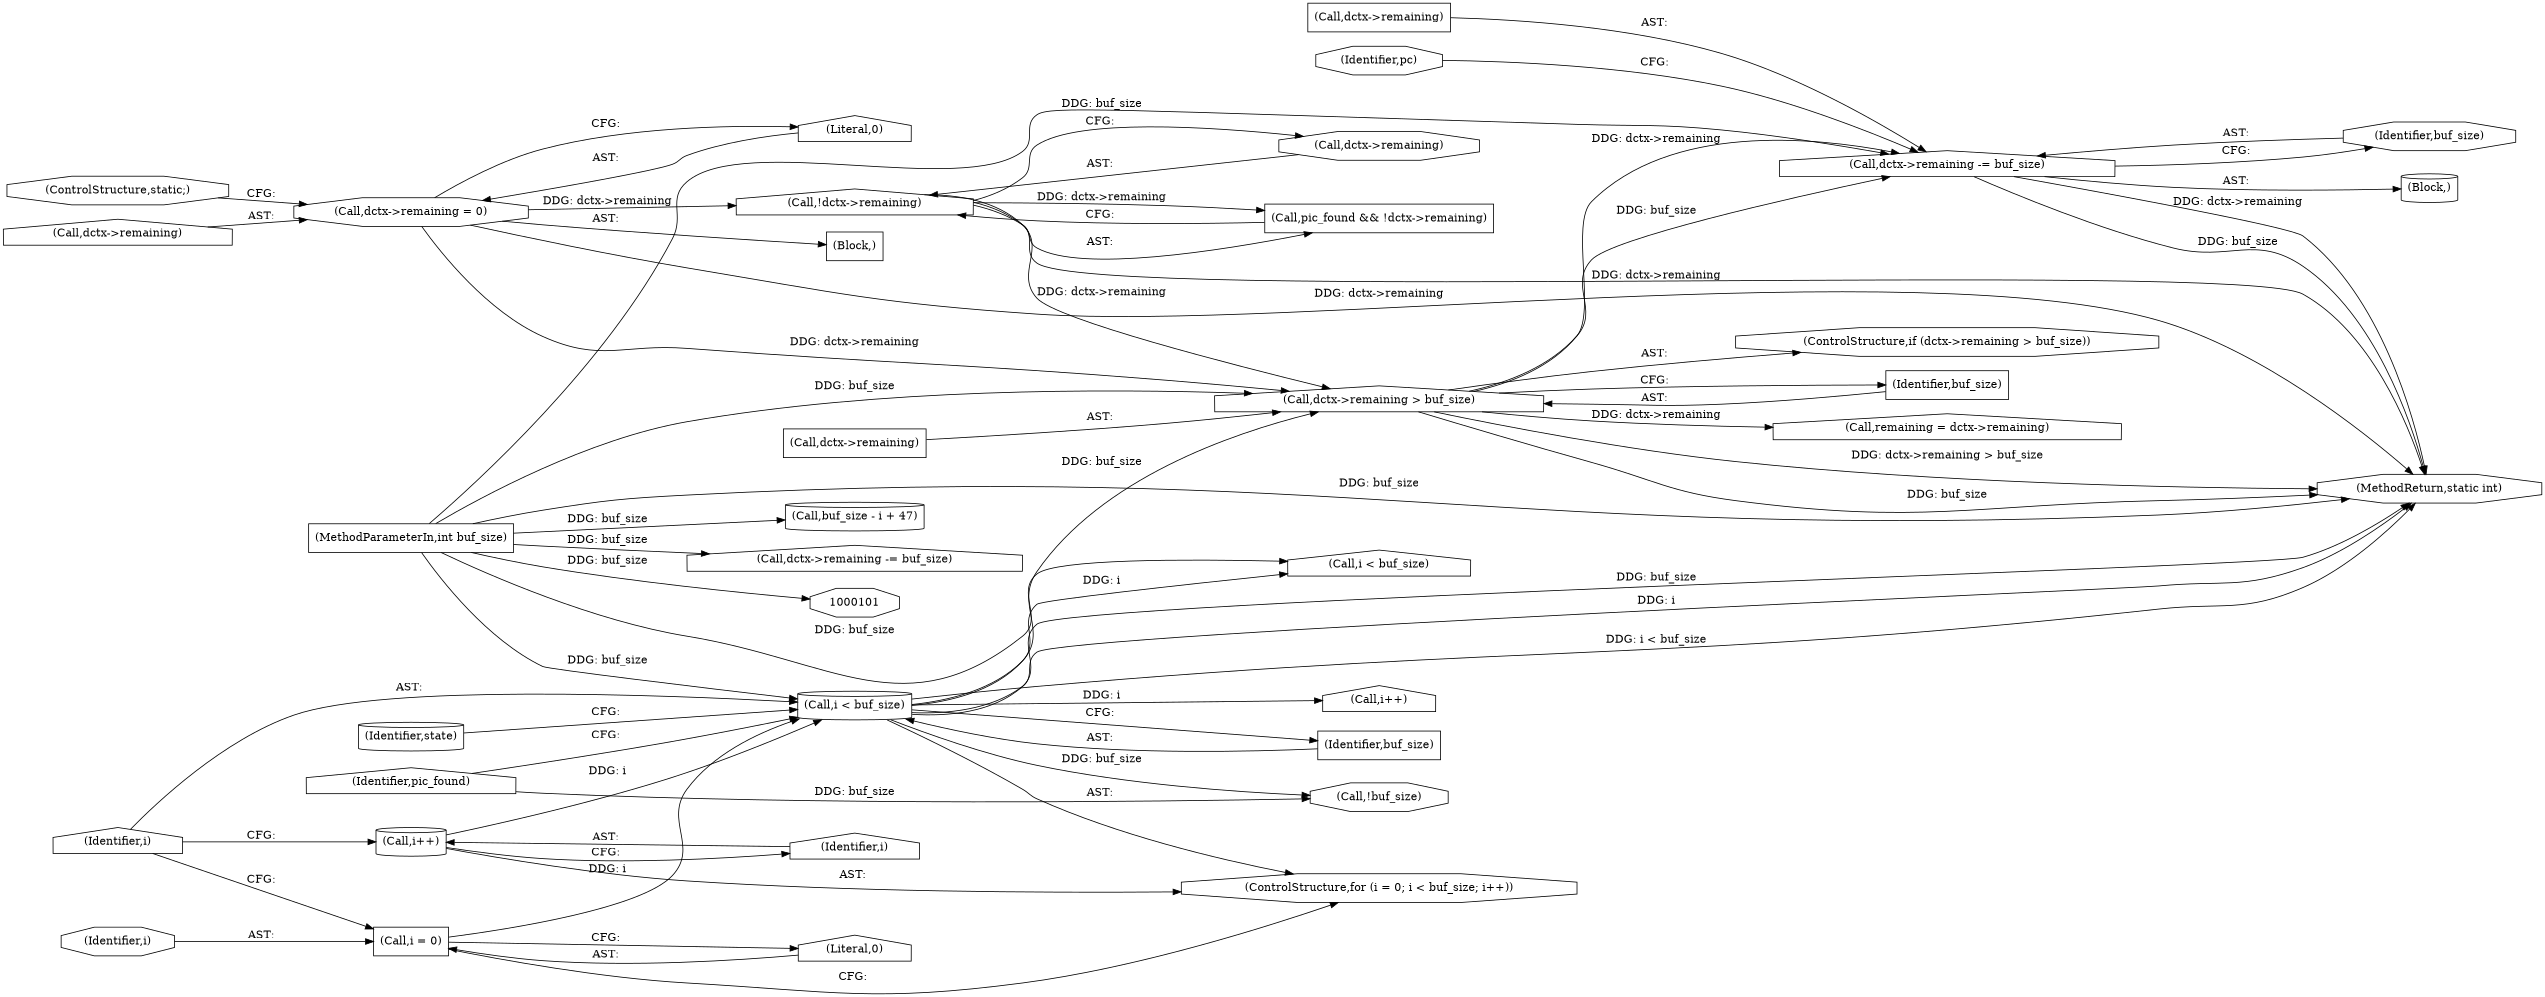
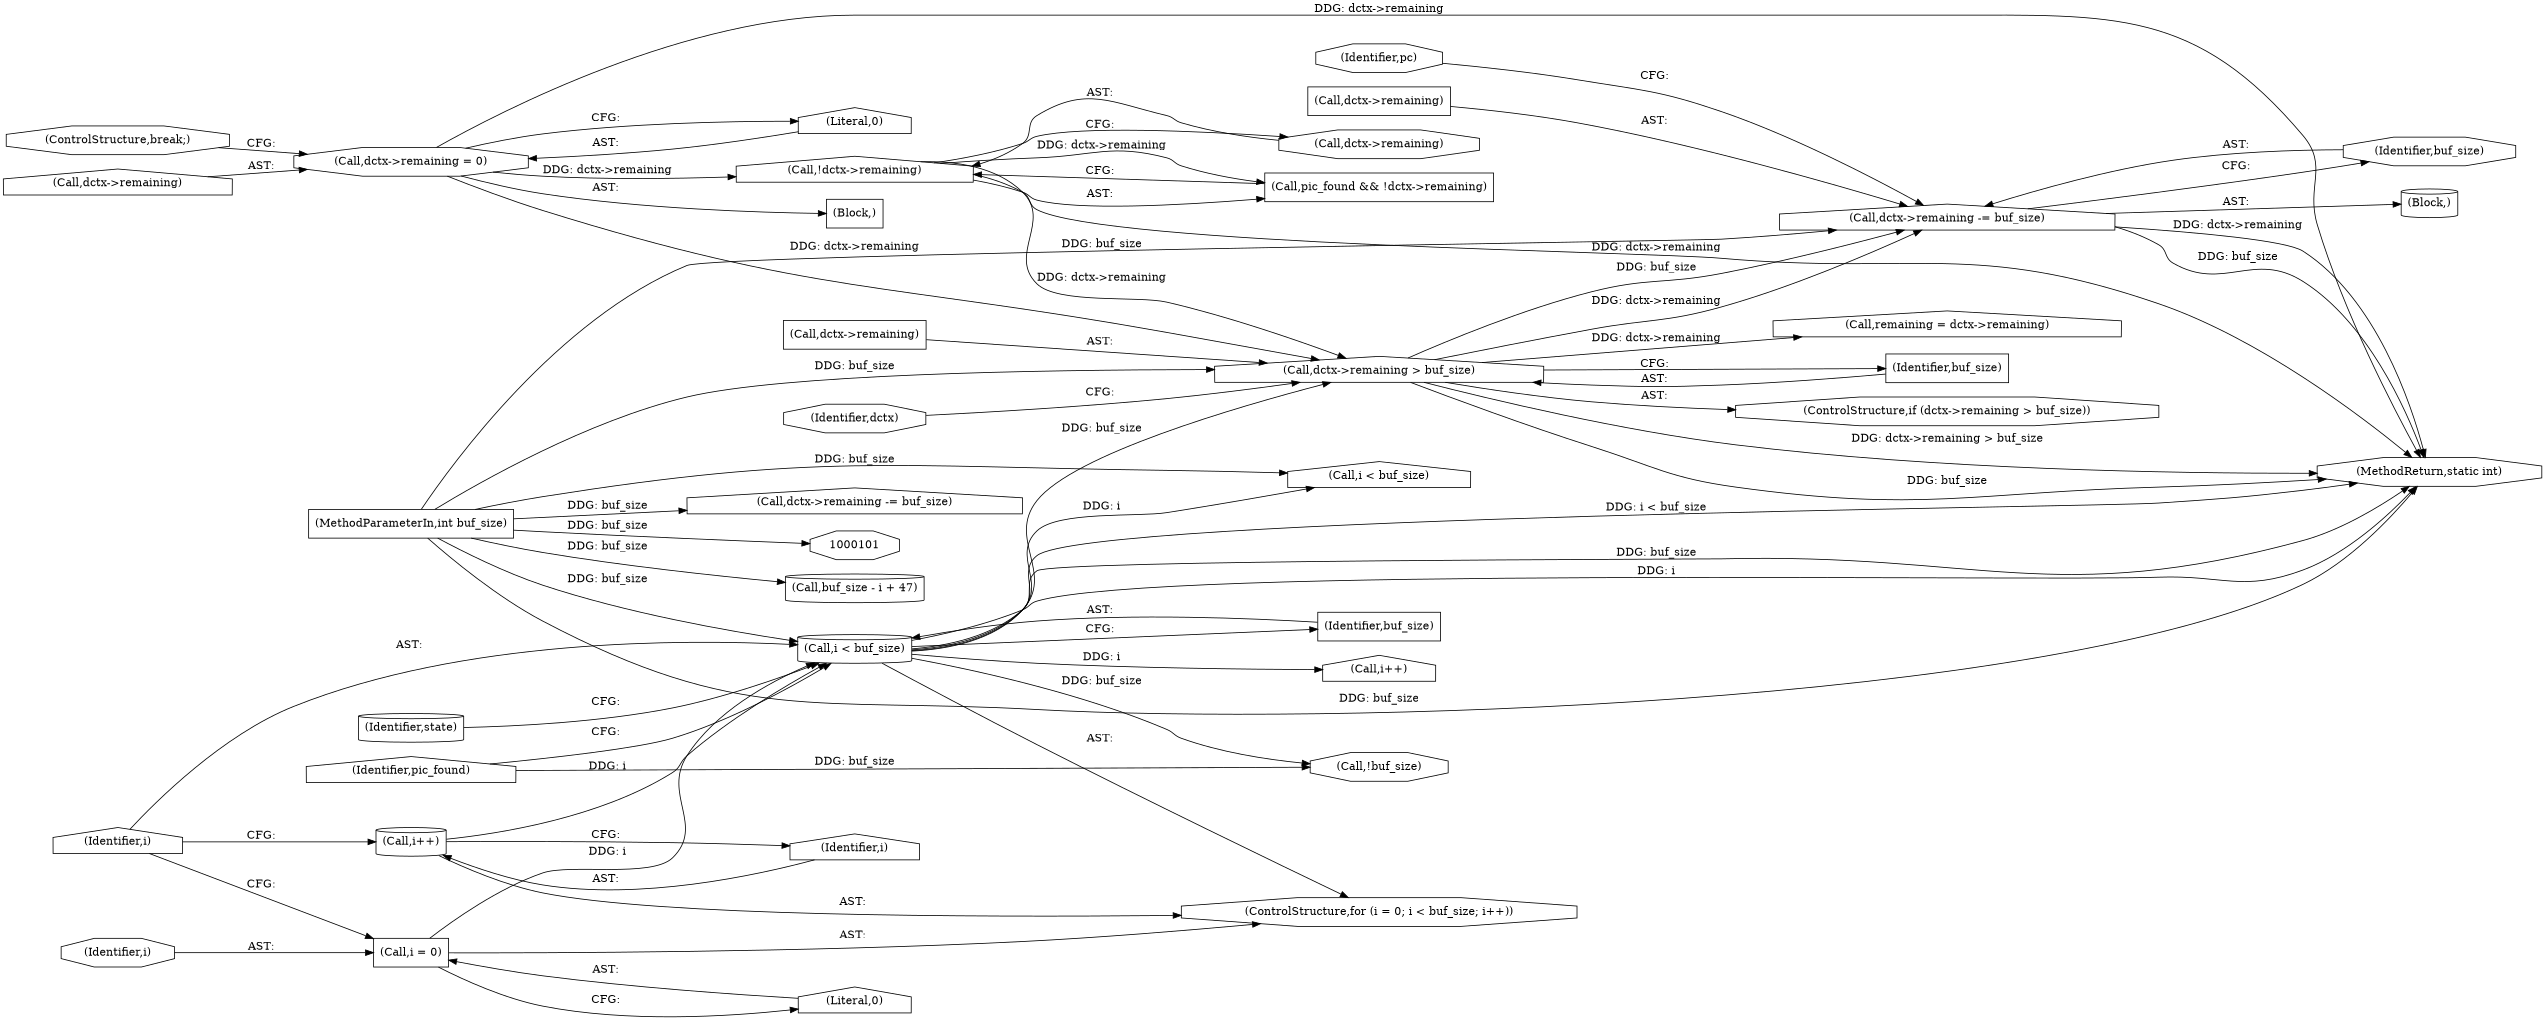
node "(ControlStructure,static;)": label "(ControlStructure,static;)" -> "(ControlStructure,break;)"
node "(Identifier,dctx)": added
edge "(Call,i = 0)" -> "(ControlStructure,for (i = 0; i < buf_size; i++))": label "CFG: " -> "AST: "
